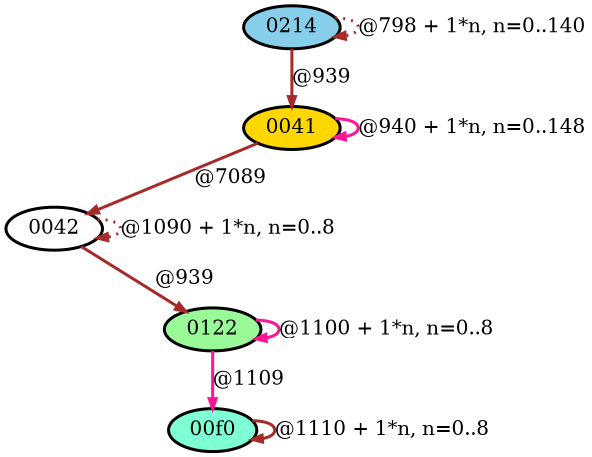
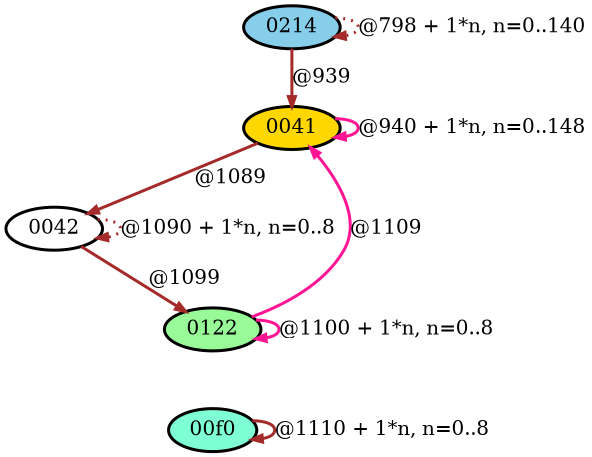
edge "0041" -> "0042": label "@7089" -> "@1089"
edge "0042" -> "0122": label "@939" -> "@1099"
edge "0122" -> "00f0": now "0122" -> "0041"
